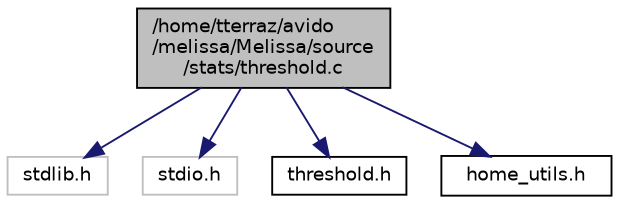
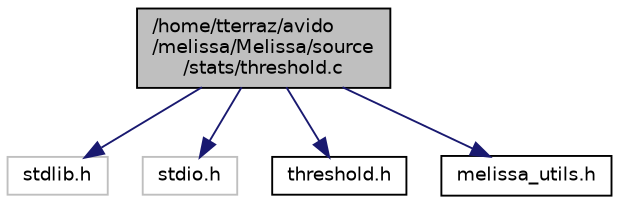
node "home_utils.h": label "home_utils.h" -> "melissa_utils.h"
